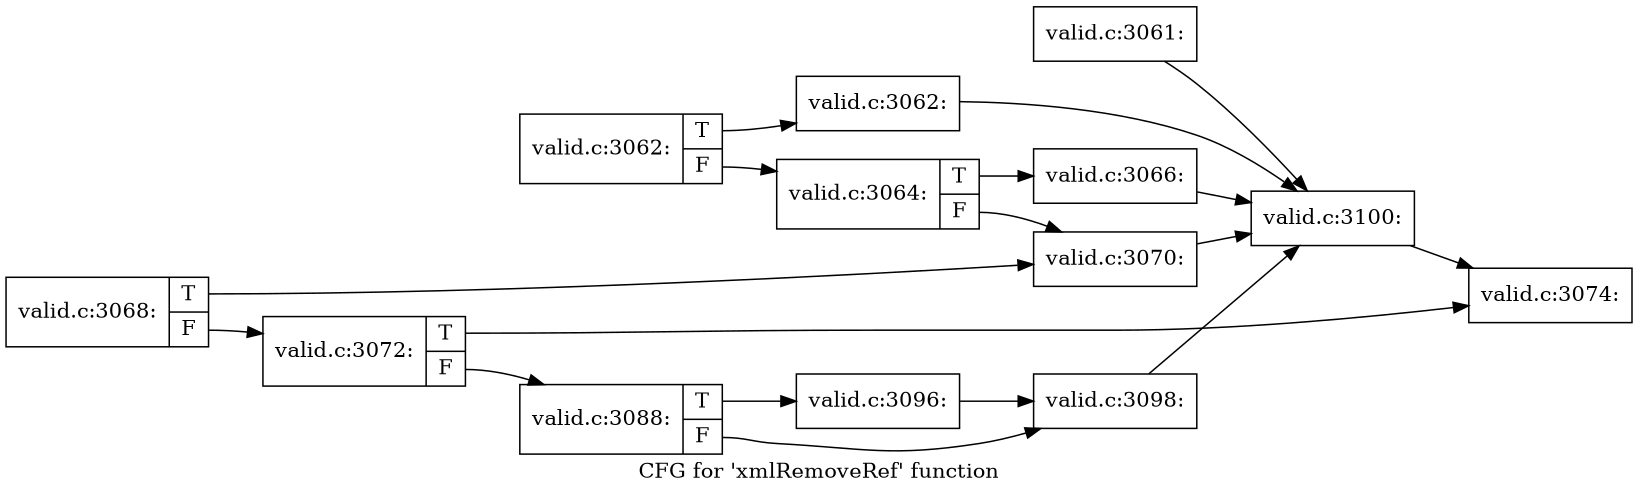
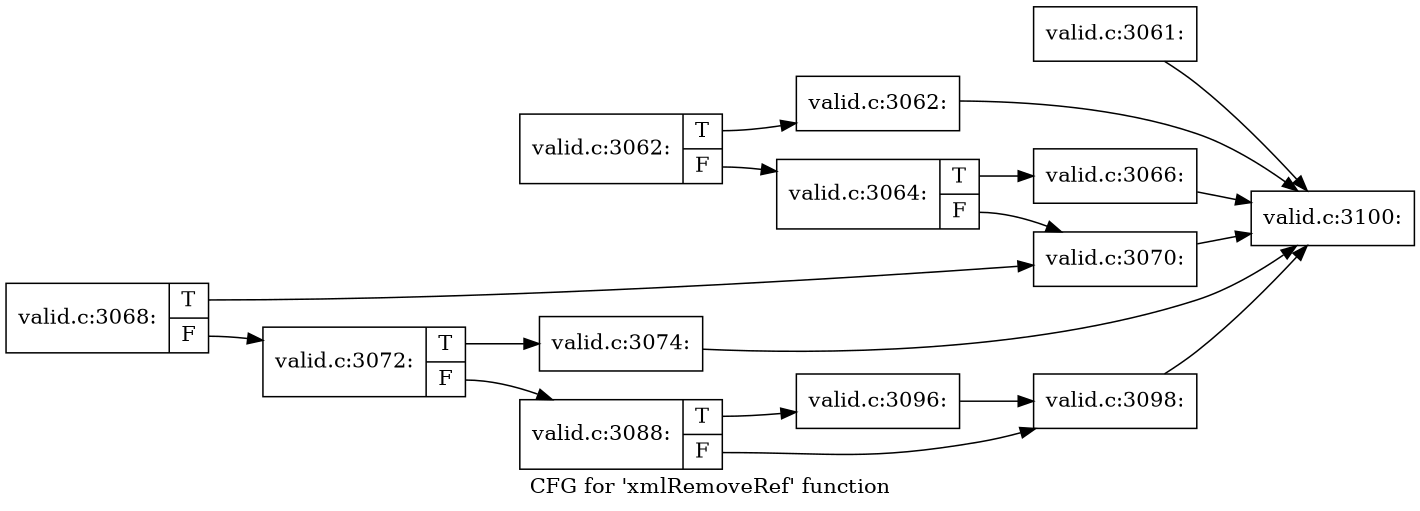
edge "valid.c:3100:" -> "valid.c:3074:": reversed
